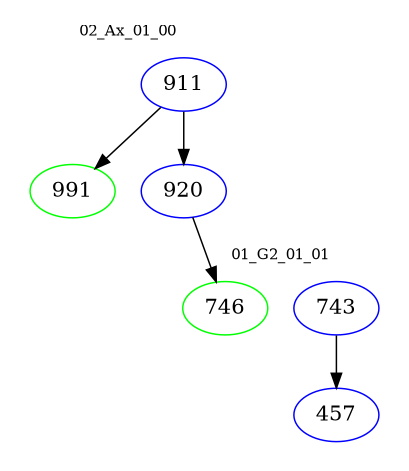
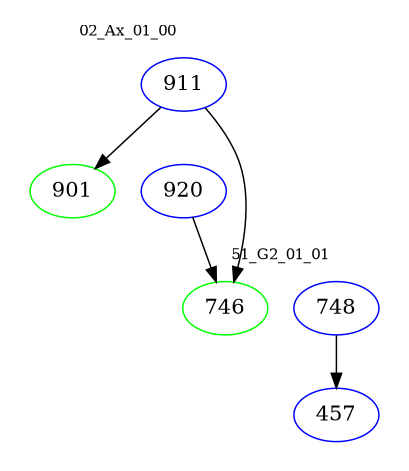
edge "911" -> "920": now "911" -> "746"
node "991": label "991" -> "901"
cluster "01_G2_01_01": label "01_G2_01_01" -> "51_G2_01_01"
node "743": label "743" -> "748"
